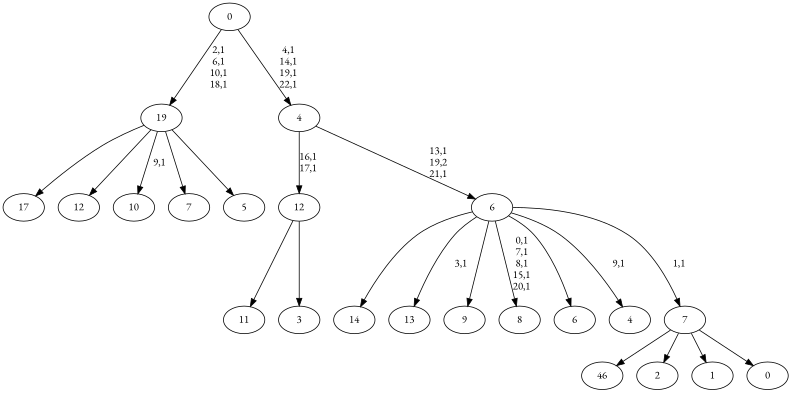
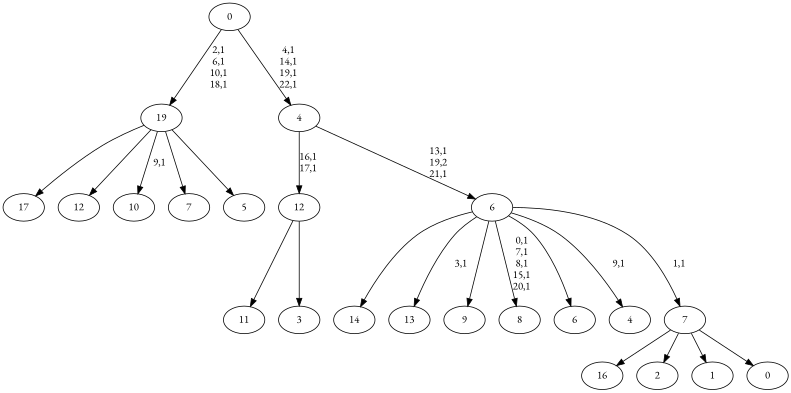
node "46": label "46" -> "16"
